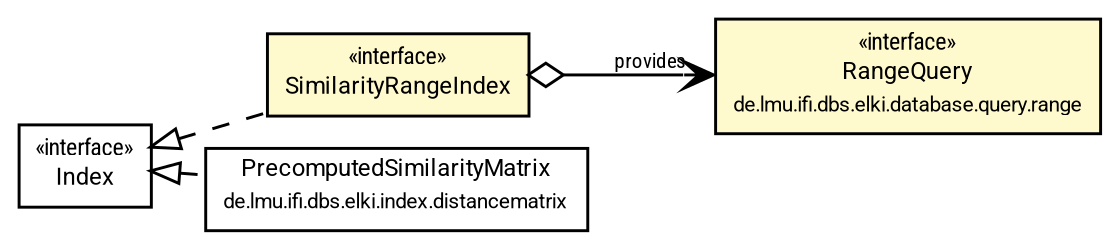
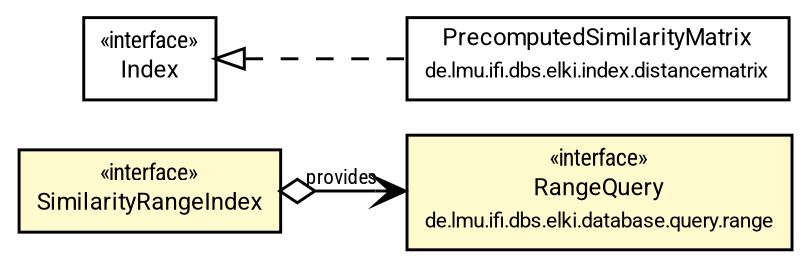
edge "SimilarityRangeIndex" -> "Index": removed
